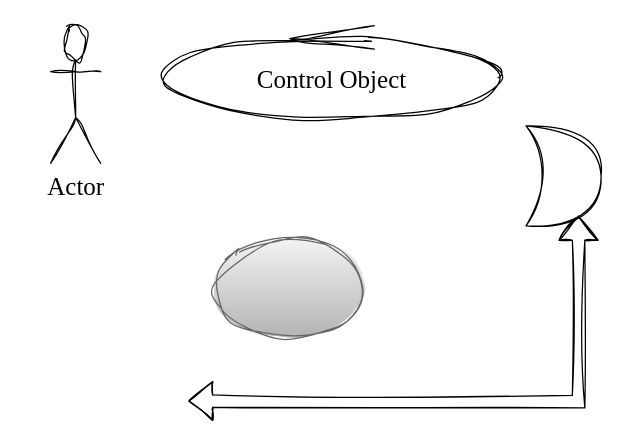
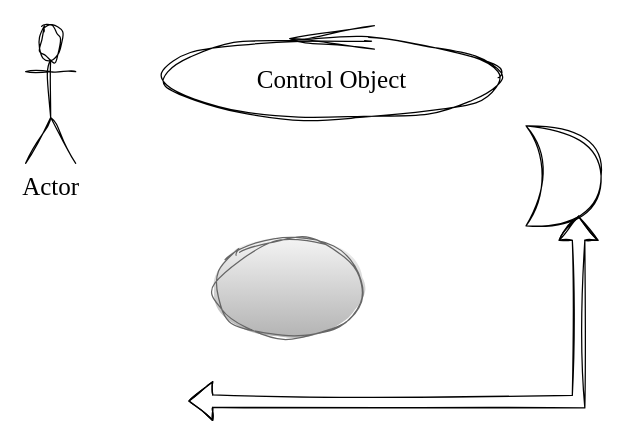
node "Actor": moved (76, 94) -> (51, 94)
